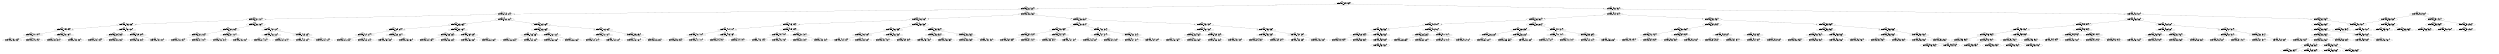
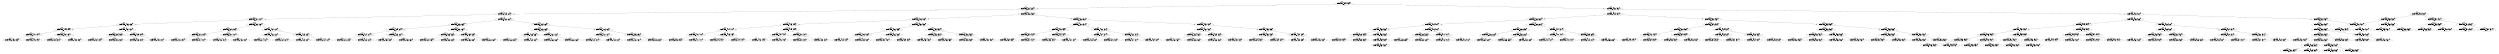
node "Node{data=[9344, 9344]}": added
node "Node{data=[9574, 9574]}": added
